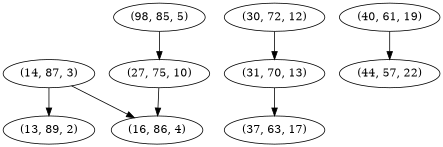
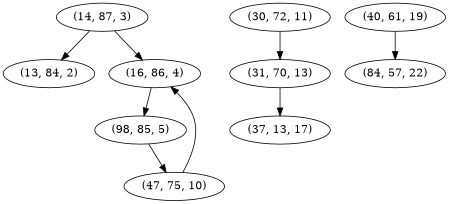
node "(30, 72, 12)": label "(30, 72, 12)" -> "(30, 72, 11)"
node "(27, 75, 10)": label "(27, 75, 10)" -> "(47, 75, 10)"
node "(44, 57, 22)": label "(44, 57, 22)" -> "(84, 57, 22)"
edge "(16, 86, 4)" -> "(98, 85, 5)": added
node "(13, 89, 2)": label "(13, 89, 2)" -> "(13, 84, 2)"
node "(37, 63, 17)": label "(37, 63, 17)" -> "(37, 13, 17)"
